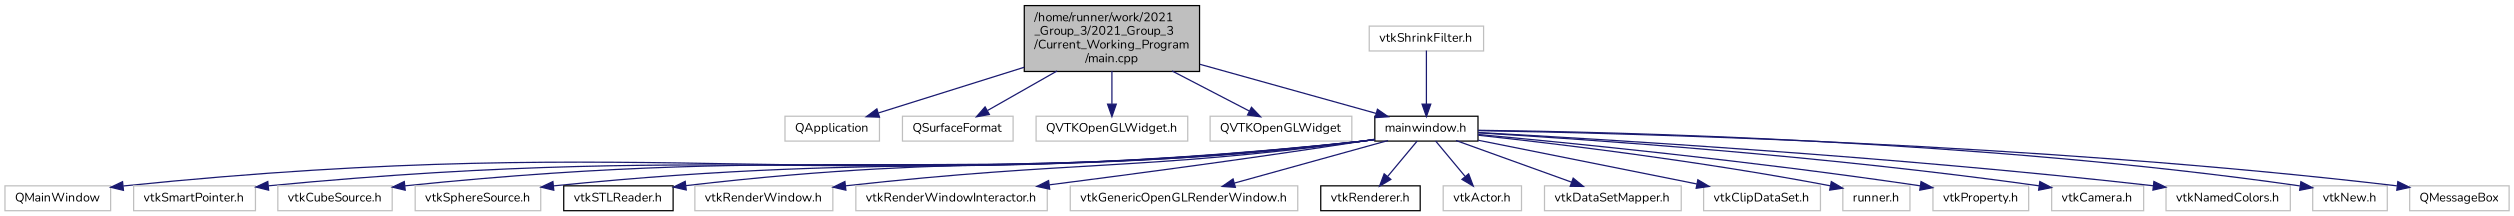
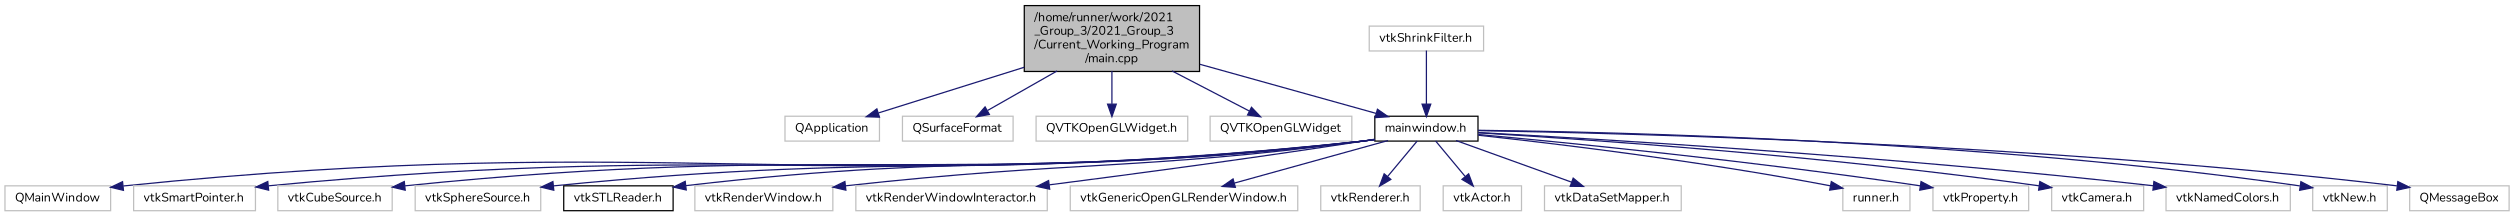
node "vtkRenderer.h": color black -> grey75
node "vtkClipDataSet.h": removed
